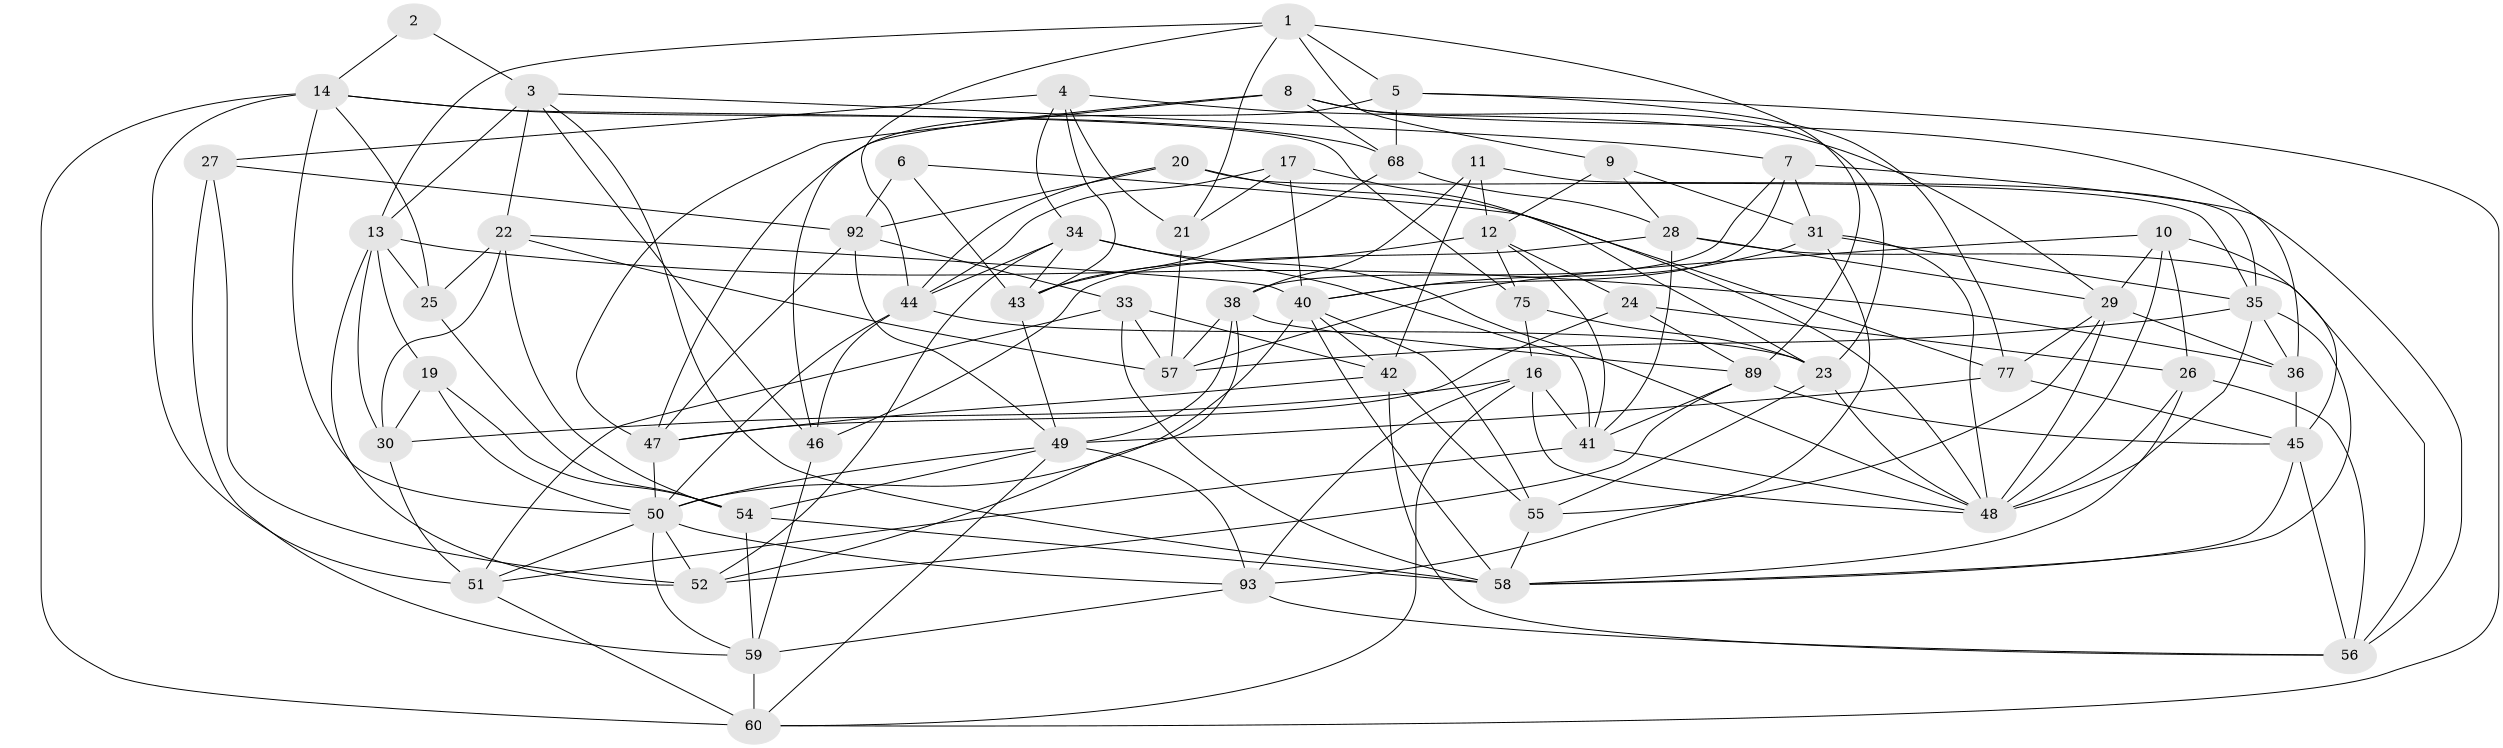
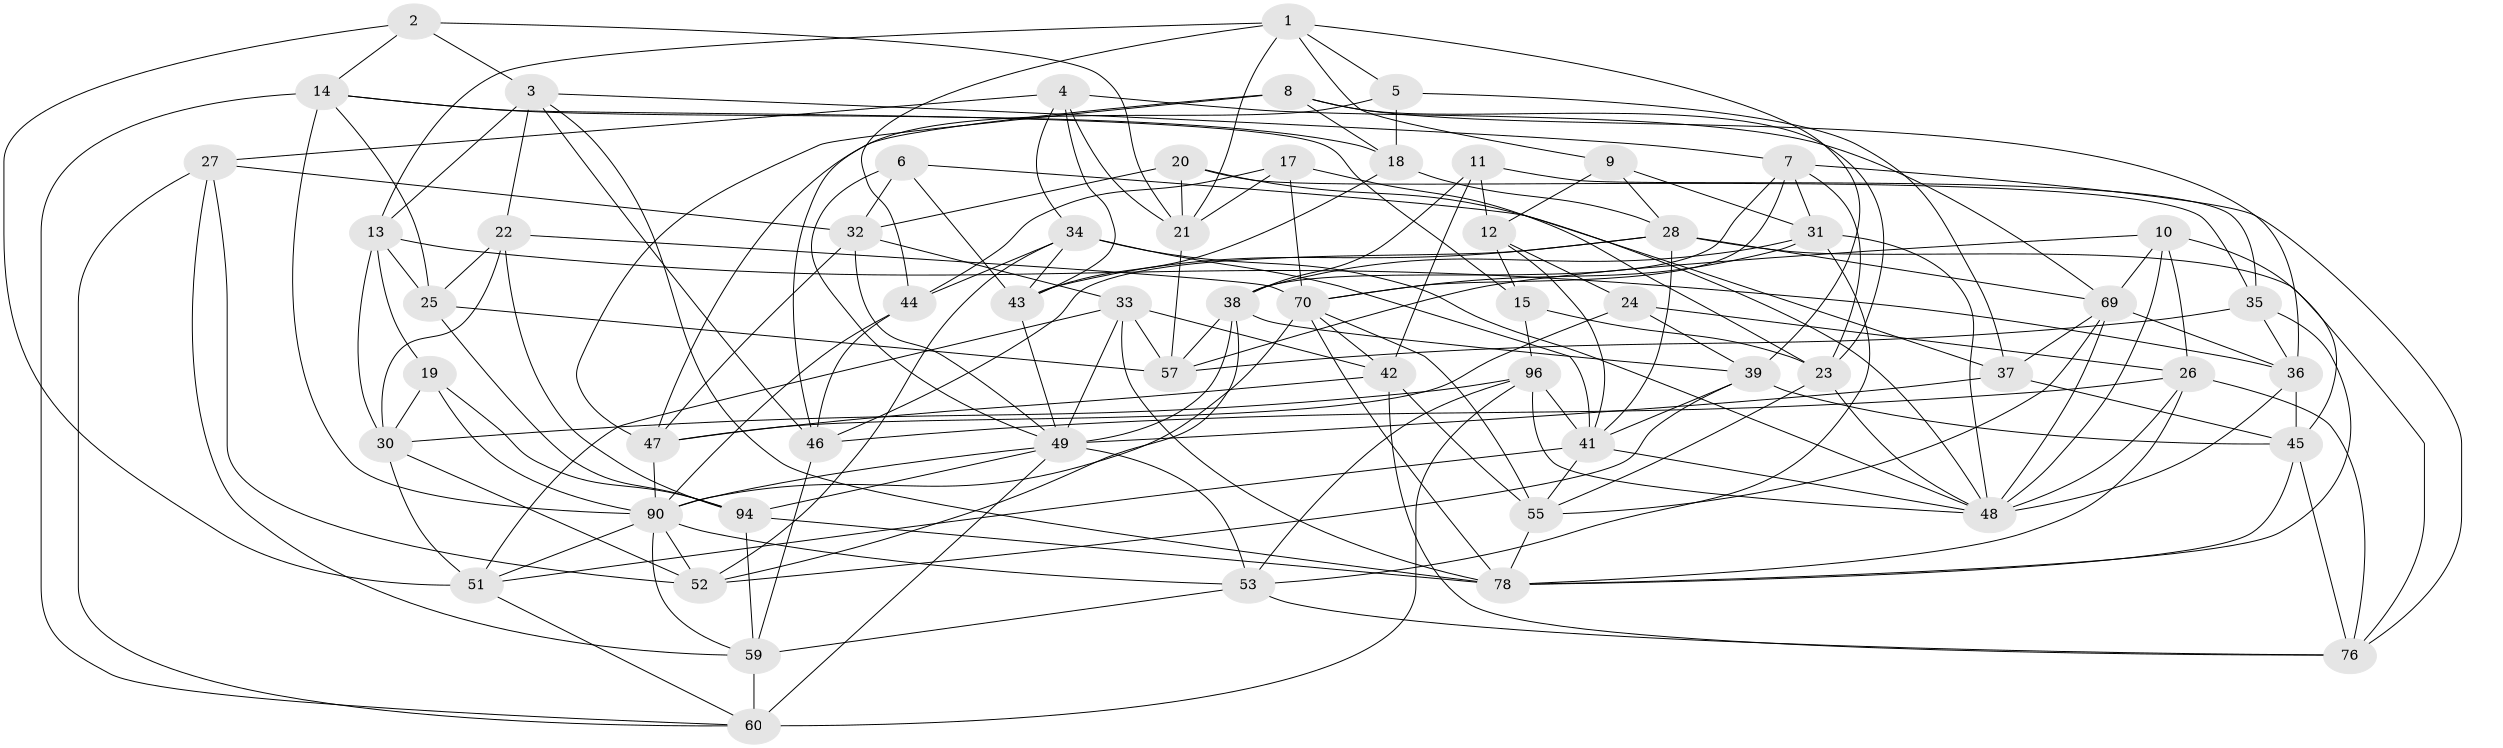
edge "2" -- "21": added
node "68": label "68" -> "18"
edge "20" -- "44": now "20" -- "21"
node "92": label "92" -> "32"
edge "12" -- "43": now "28" -- "43"
edge "31" -- "35": now "31" -- "38"
node "40": label "40" -> "70"
node "75": label "75" -> "15"
node "29": label "29" -> "69"
edge "22" -- "57": now "25" -- "57"
edge "6" -- "49": added
edge "44" -- "23": now "7" -- "23"
edge "33" -- "49": added
node "16": label "16" -> "96"
node "89": label "89" -> "39"
node "77": label "77" -> "37"
edge "14" -- "51": now "2" -- "51"
edge "26" -- "46": added
edge "35" -- "48": now "36" -- "48"
edge "41" -- "55": added
edge "13" -- "52": now "30" -- "52"
node "50": label "50" -> "90"
node "54": label "54" -> "94"
node "93": label "93" -> "53"
node "58": label "58" -> "78"
node "56": label "56" -> "76"
edge "5" -- "60": now "27" -- "60"
